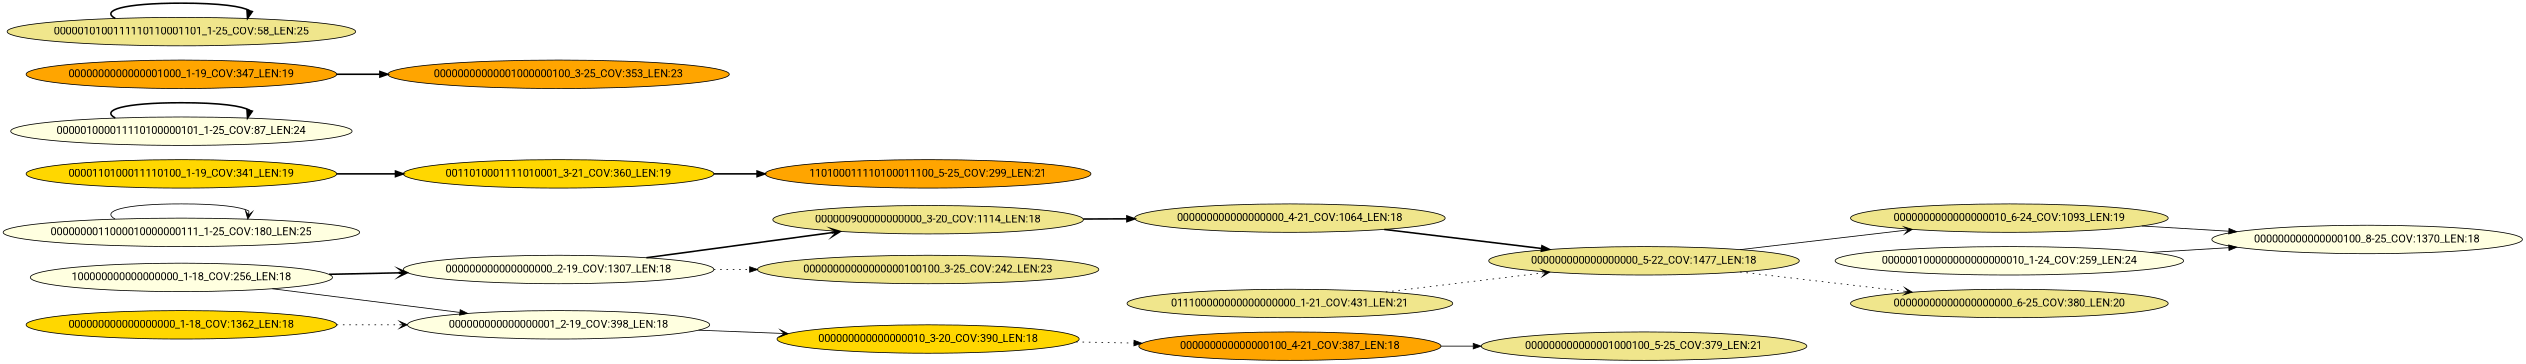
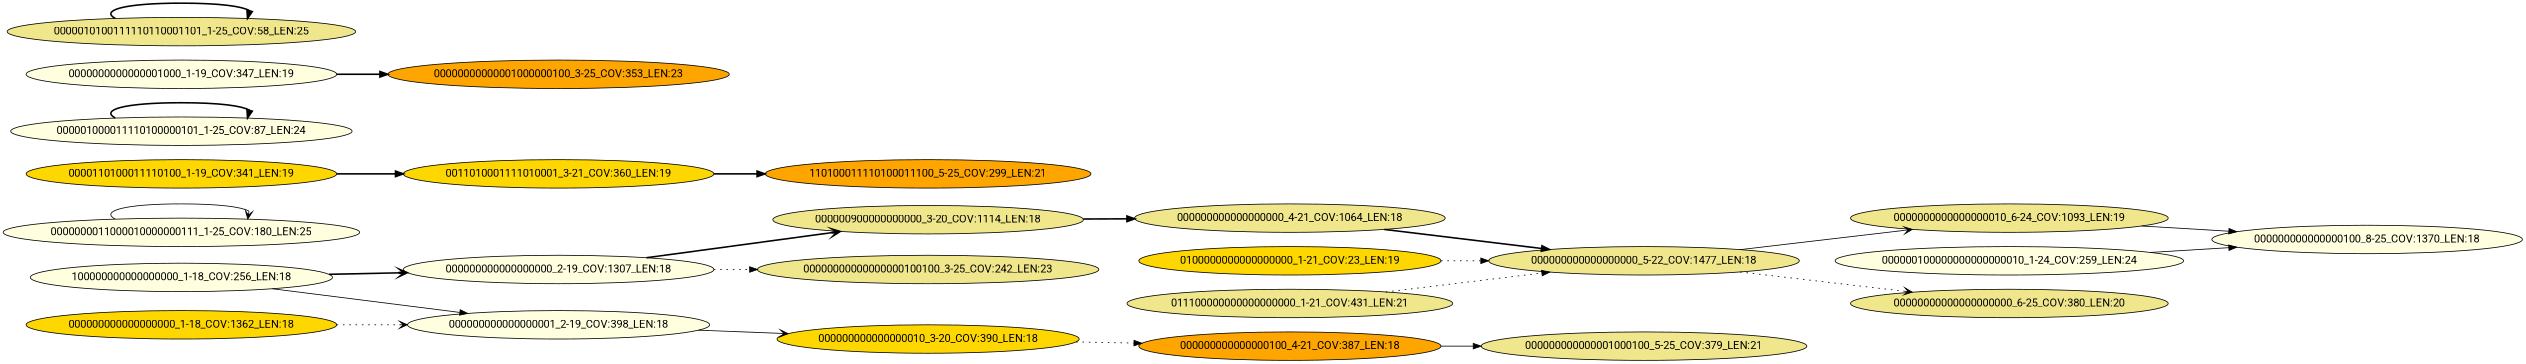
node "0000000000000001000_1-19_COV:347_LEN:19": fillcolor orange -> lightyellow
node "0100000000000000000_1-21_COV:23_LEN:19": added
edge "011100000000000000000_1-21_COV:431_LEN:21" -> "000000000000000000_5-22_COV:1477_LEN:18": arrowhead vee -> normal
